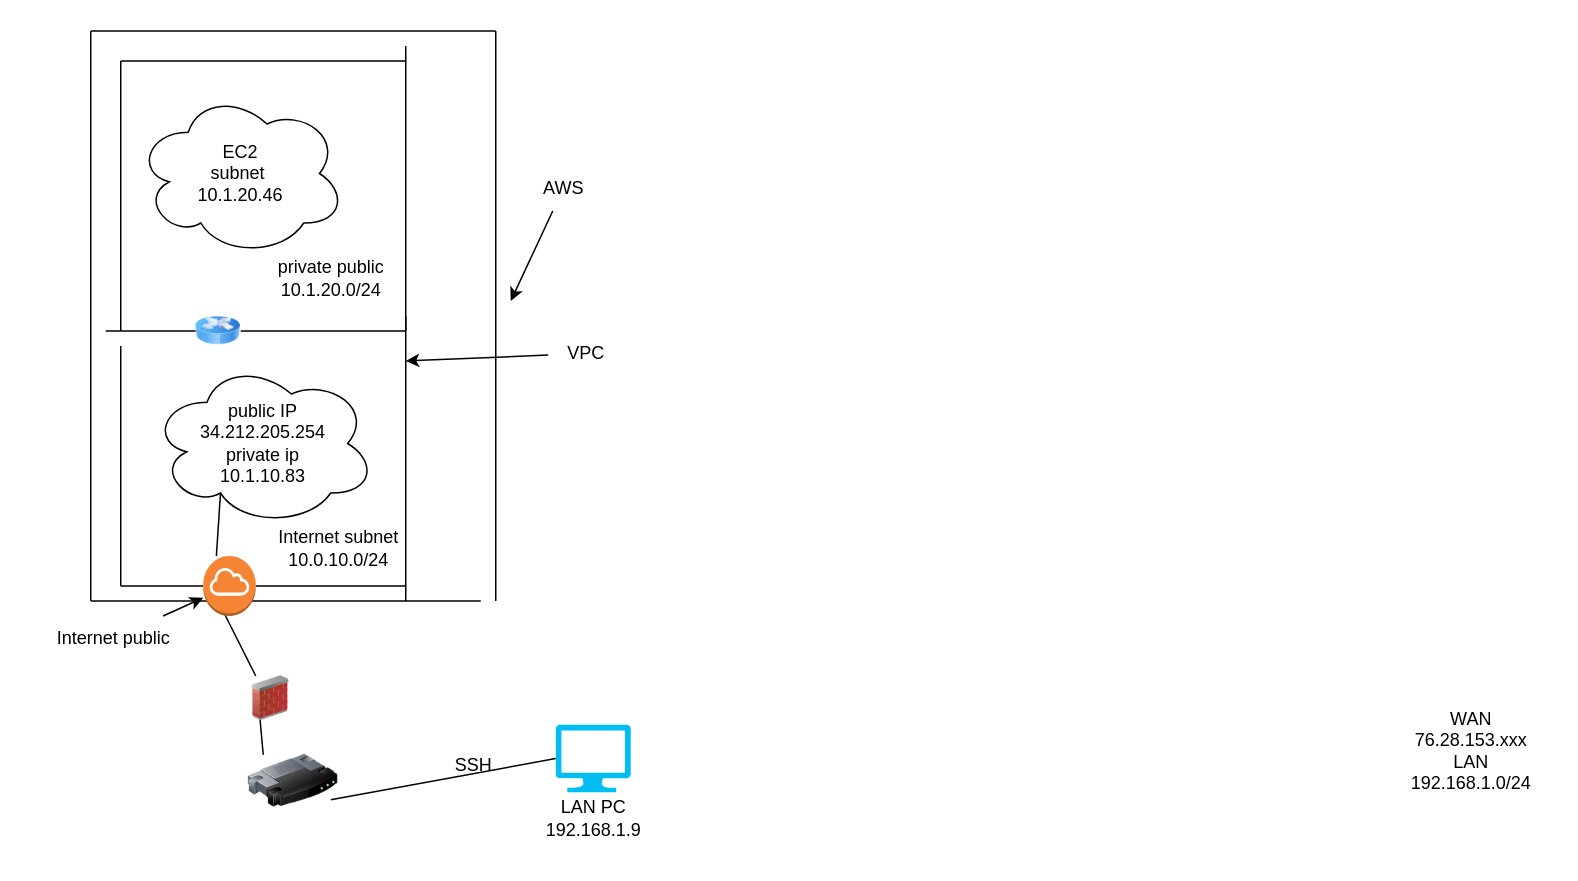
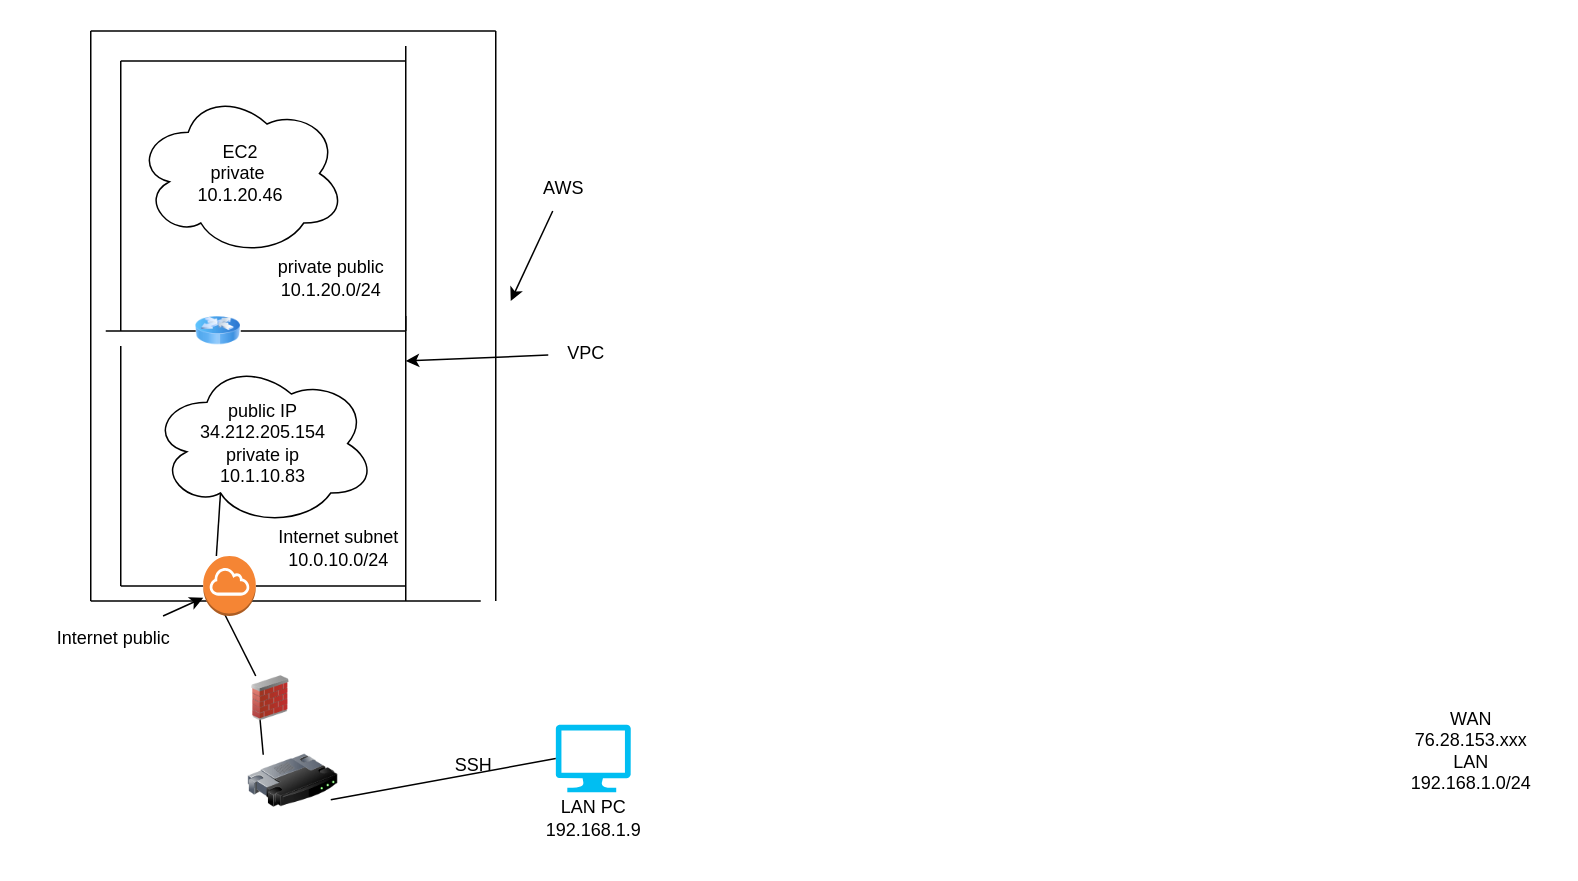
node "EC2 subnet 10.1.20.46": label "EC2 subnet 10.1.20.46" -> "EC2 private 10.1.20.46"
node "public IP 34.212.205.254 private ip 10.1.10.83": label "public IP 34.212.205.254 private ip 10.1.10.83" -> "public IP 34.212.205.154 private ip 10.1.10.83"
